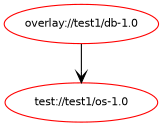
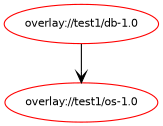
node "test://test1/os-1.0": label "test://test1/os-1.0" -> "overlay://test1/os-1.0"
